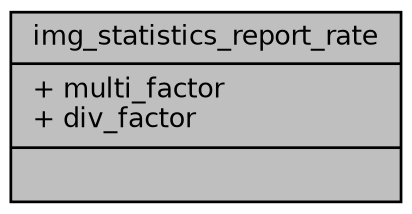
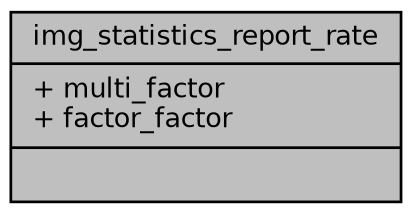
node "img_statistics_report_rate": text "+ div_factor" -> "+ factor_factor"
